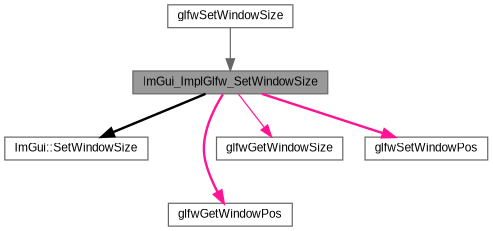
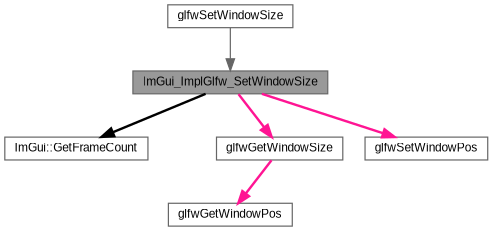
edge "ImGui_ImplGlfw_SetWindowSize" -> "glfwGetWindowSize": style solid -> bold
edge "ImGui_ImplGlfw_SetWindowSize" -> "glfwGetWindowPos": now "glfwGetWindowSize" -> "glfwGetWindowPos"
node "ImGui::SetWindowSize": label "ImGui::SetWindowSize" -> "ImGui::GetFrameCount"
